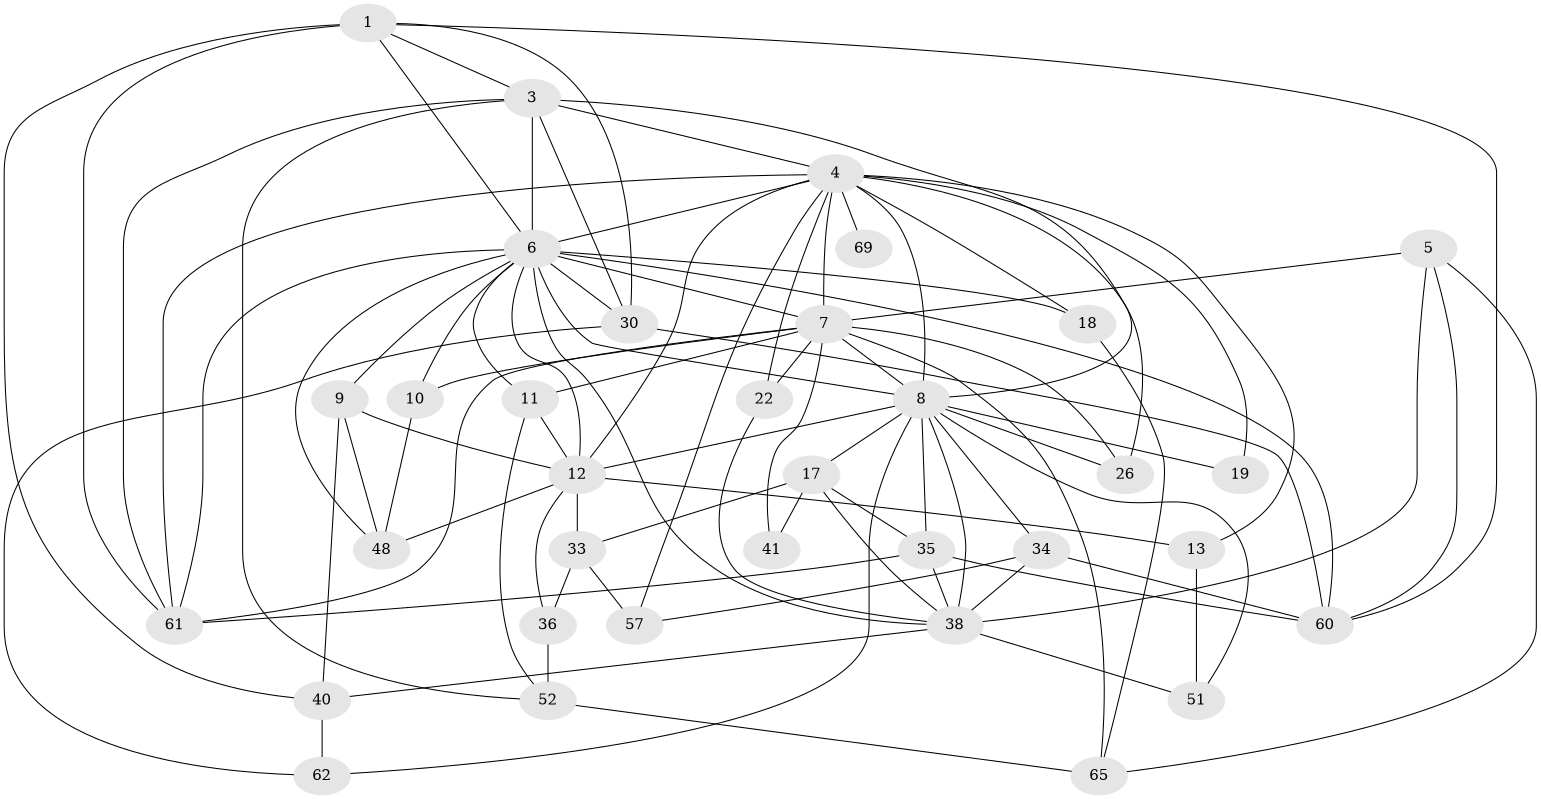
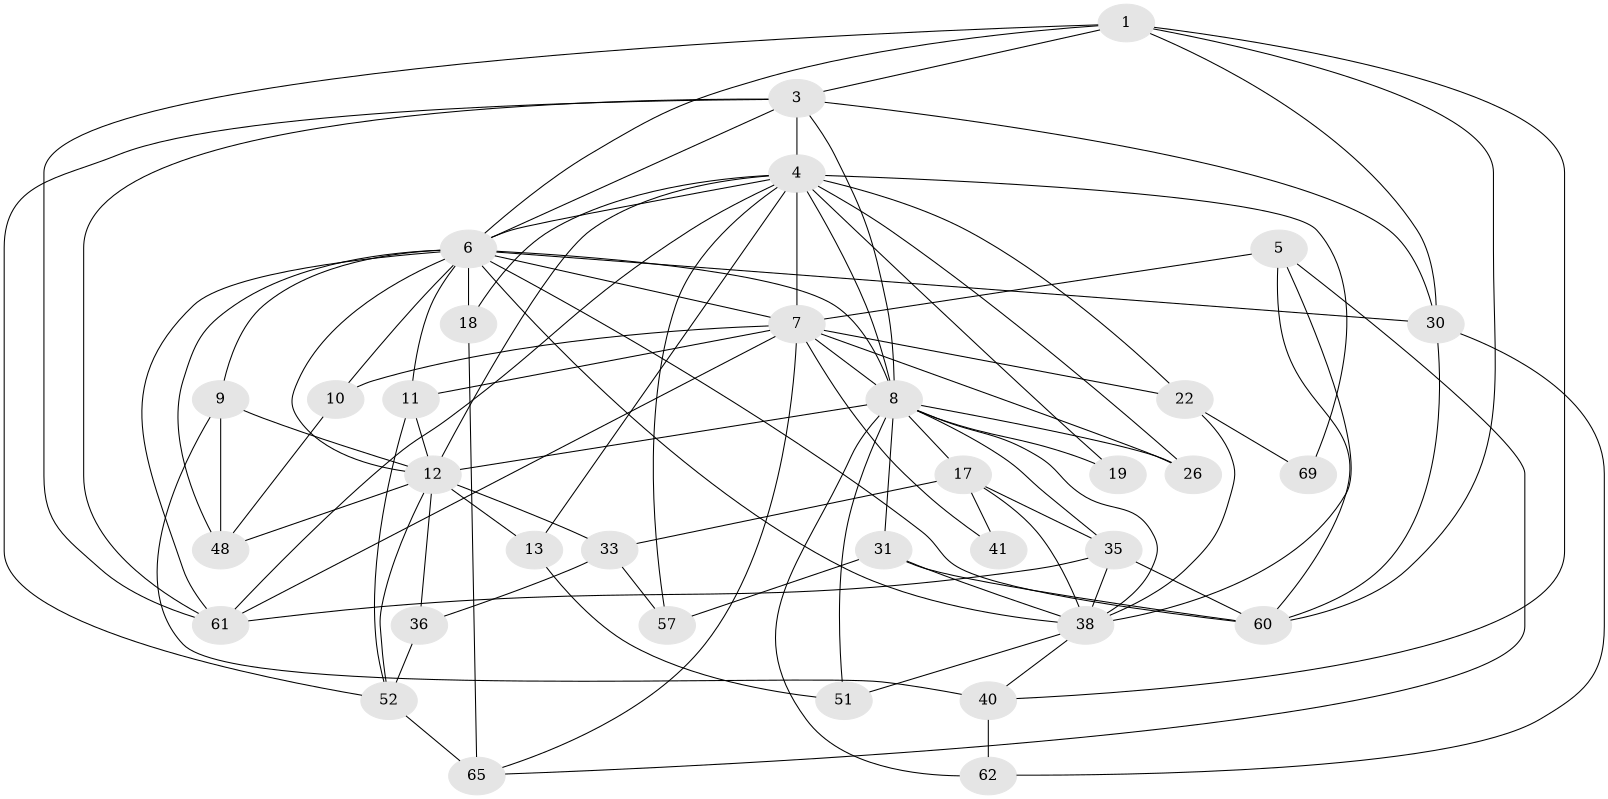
edge "22" -- "69": added
node "34": label "34" -> "31"
edge "12" -- "52": added
